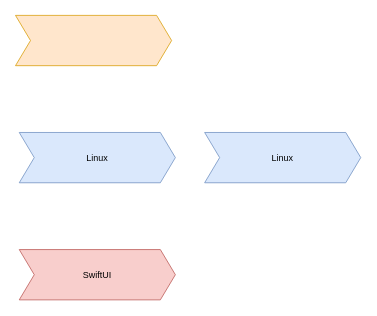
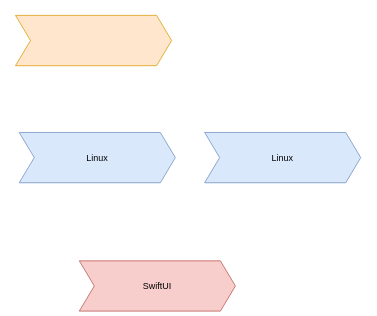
node "SwiftUI": moved (97, 275) -> (157, 286)
